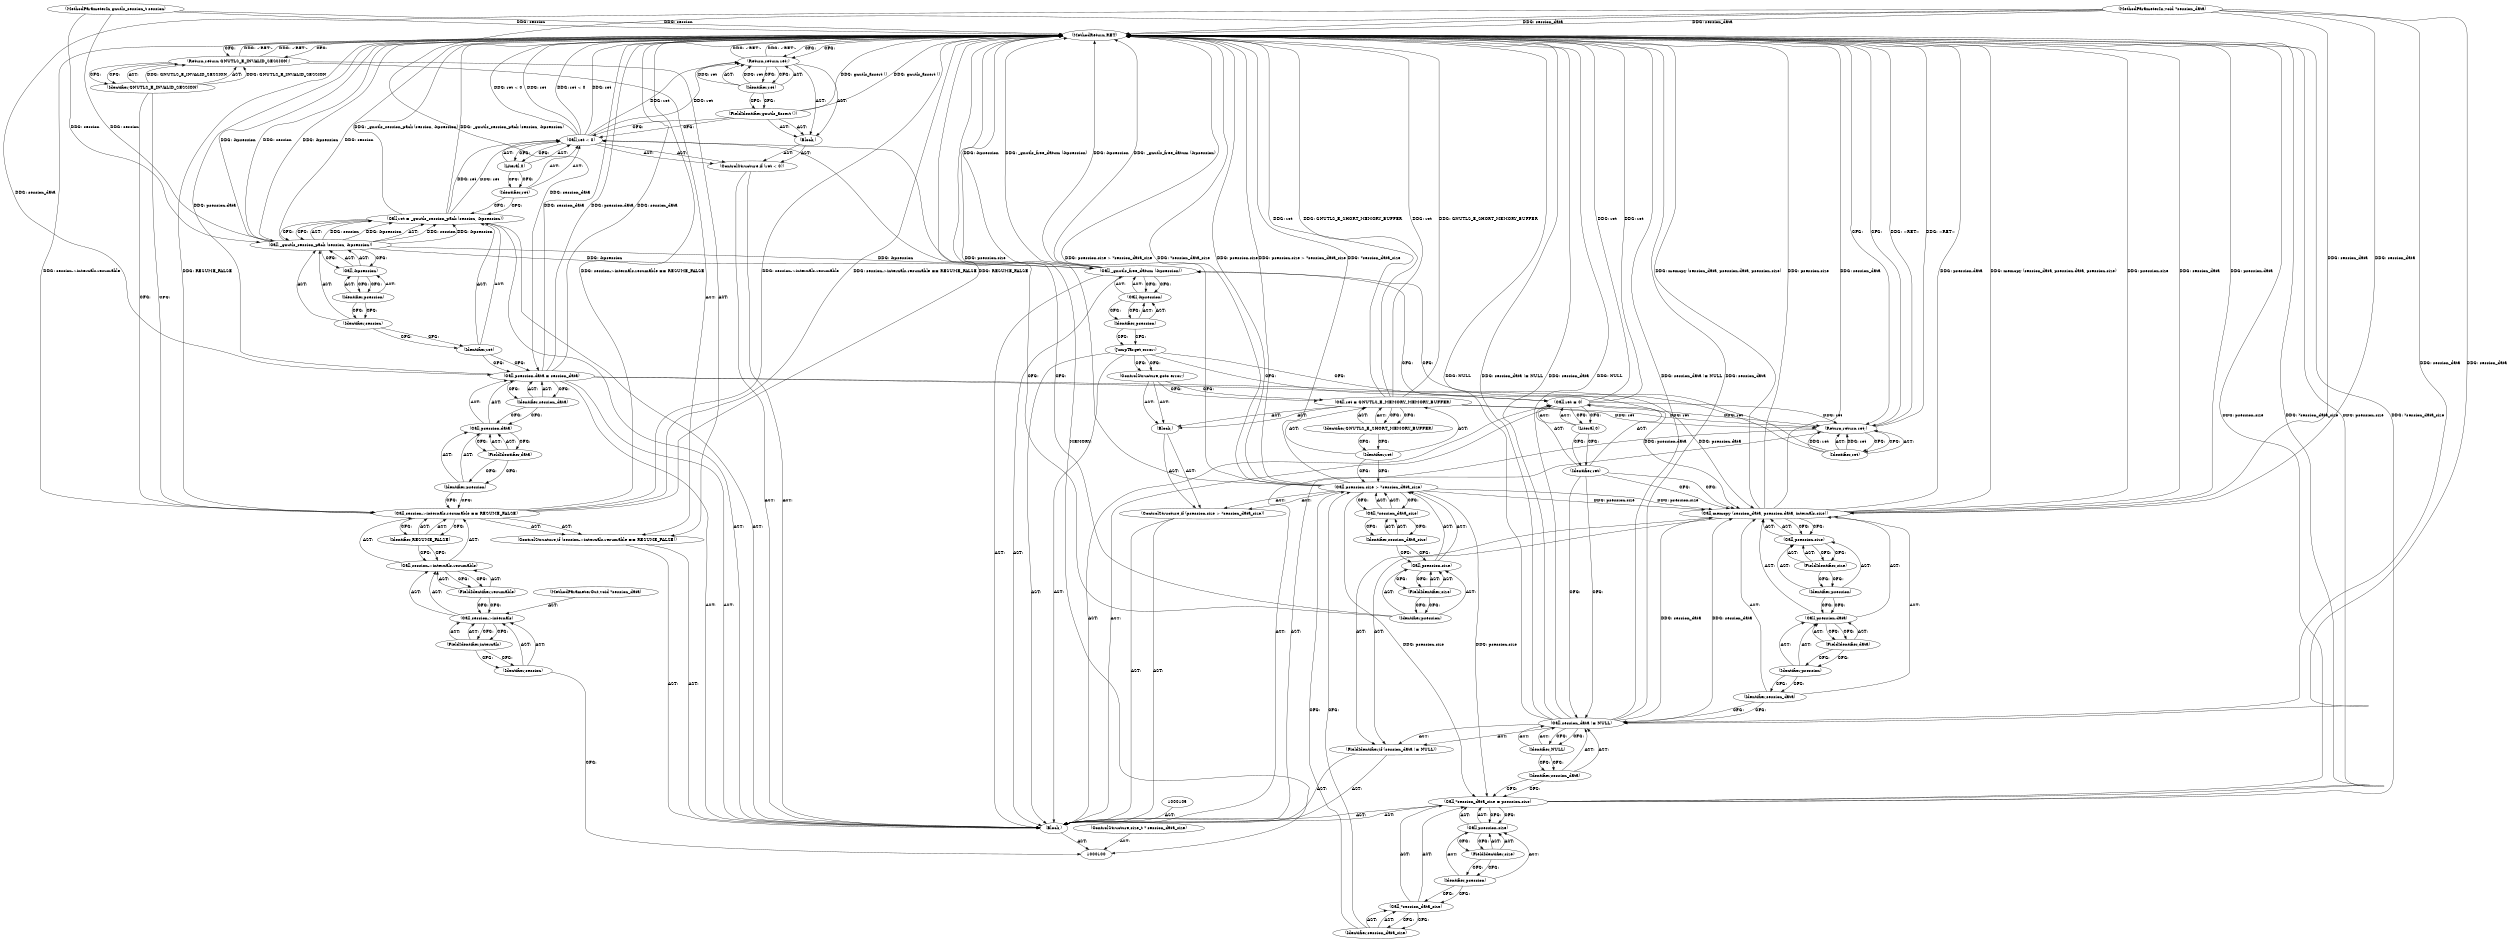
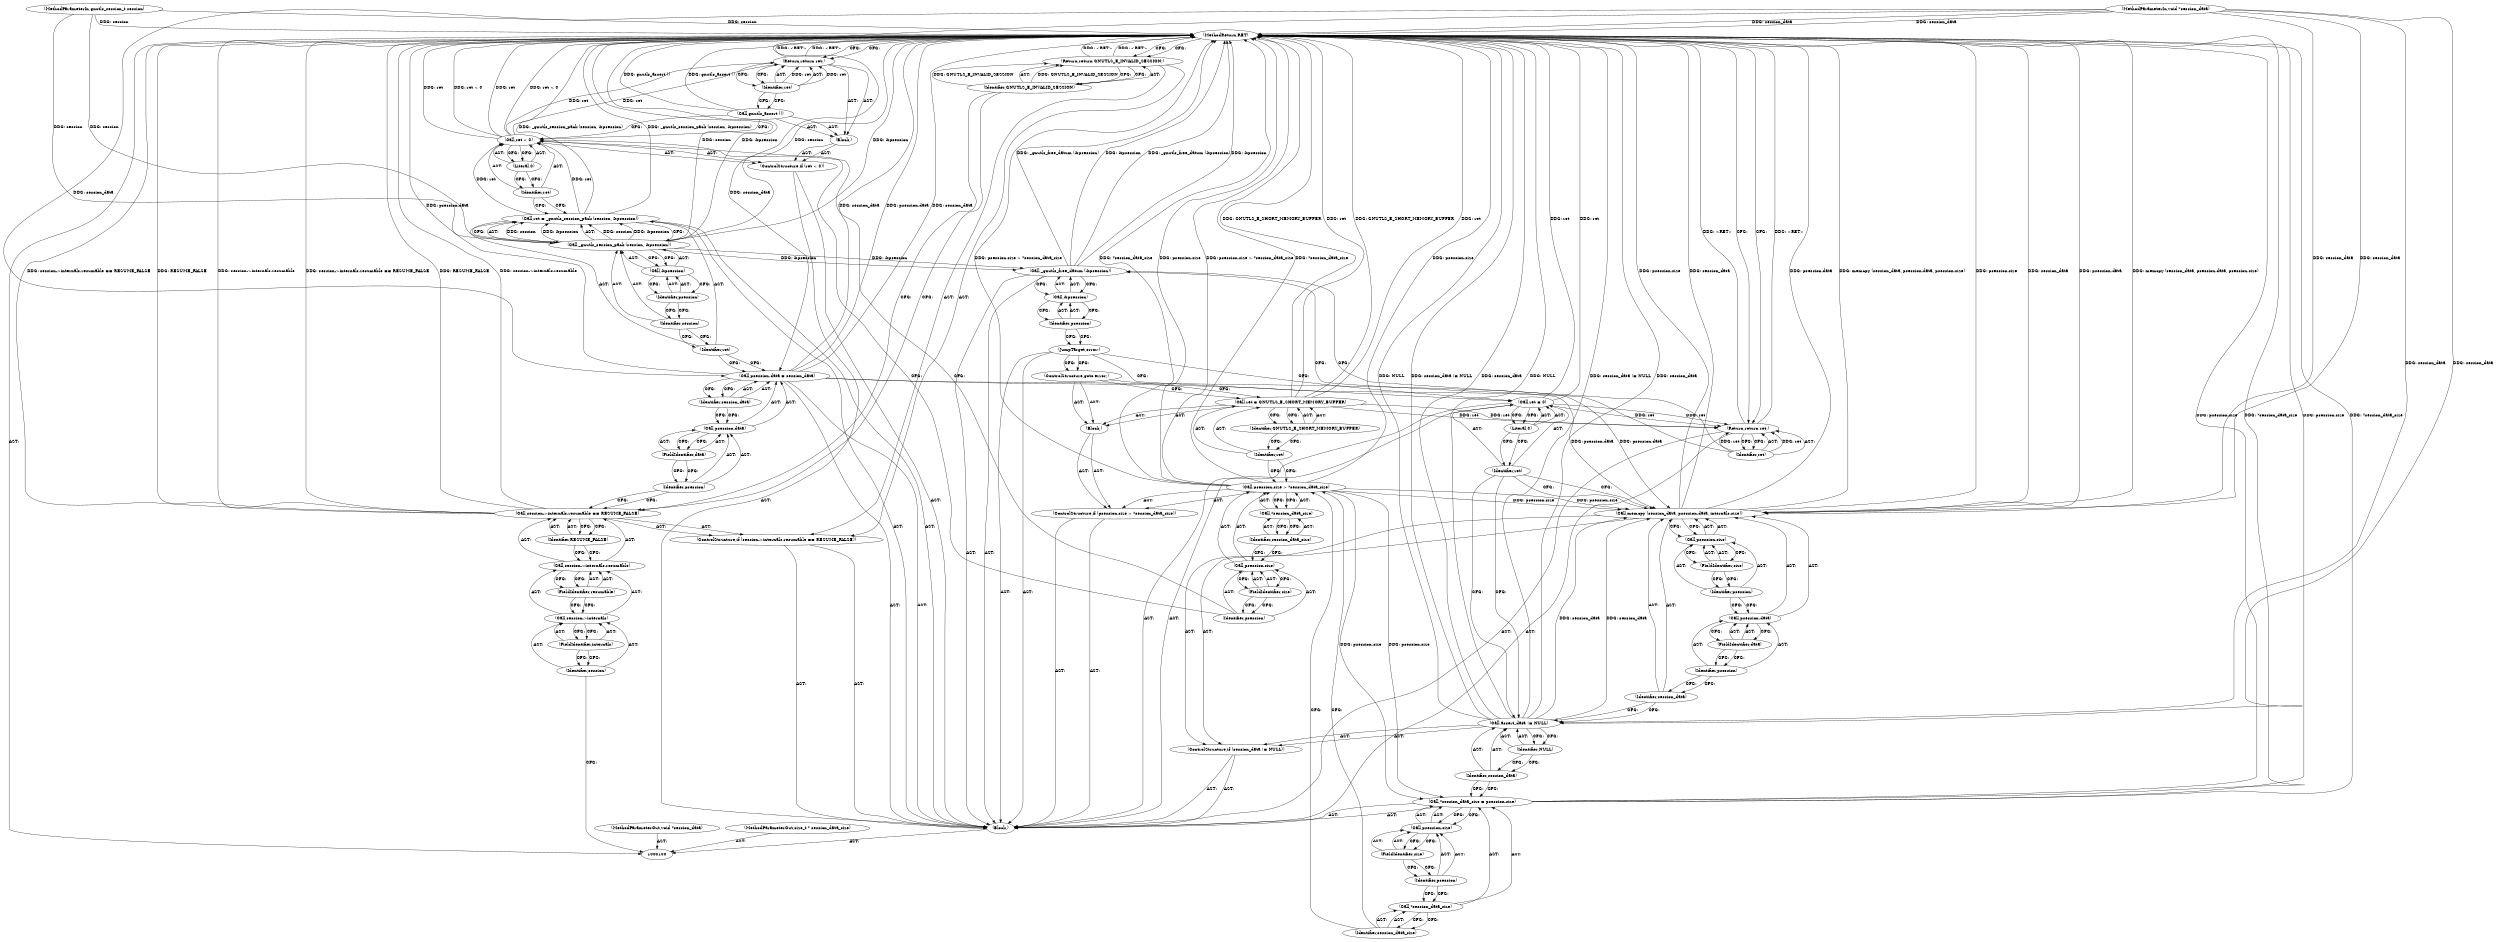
node "(FieldIdentifier,gnutls_assert ())": label "(FieldIdentifier,gnutls_assert ())" -> "(Call,gnutls_assert ())"
node "(Call,ret = GNUTLS_E_MEMORY_MEMORY_BUFFER)": label "(Call,ret = GNUTLS_E_MEMORY_MEMORY_BUFFER)" -> "(Call,ret = GNUTLS_E_SHORT_MEMORY_BUFFER)"
edge "(MethodReturn,RET)" -> "1000100": label "MEMORY: " -> "AST: "
edge "(MethodParameterOut,void *session_data)" -> "(Call,session->internals)": now "(MethodParameterOut,void *session_data)" -> "1000100"
node "(Call,session_data != NULL)": label "(Call,session_data != NULL)" -> "(Call,assert_data != NULL)"
node "(FieldIdentifier,if (session_data != NULL))": label "(FieldIdentifier,if (session_data != NULL))" -> "(ControlStructure,if (session_data != NULL))"
node "1000105": removed
node "(ControlStructure,size_t * session_data_size)": label "(ControlStructure,size_t * session_data_size)" -> "(MethodParameterOut,size_t * session_data_size)"
